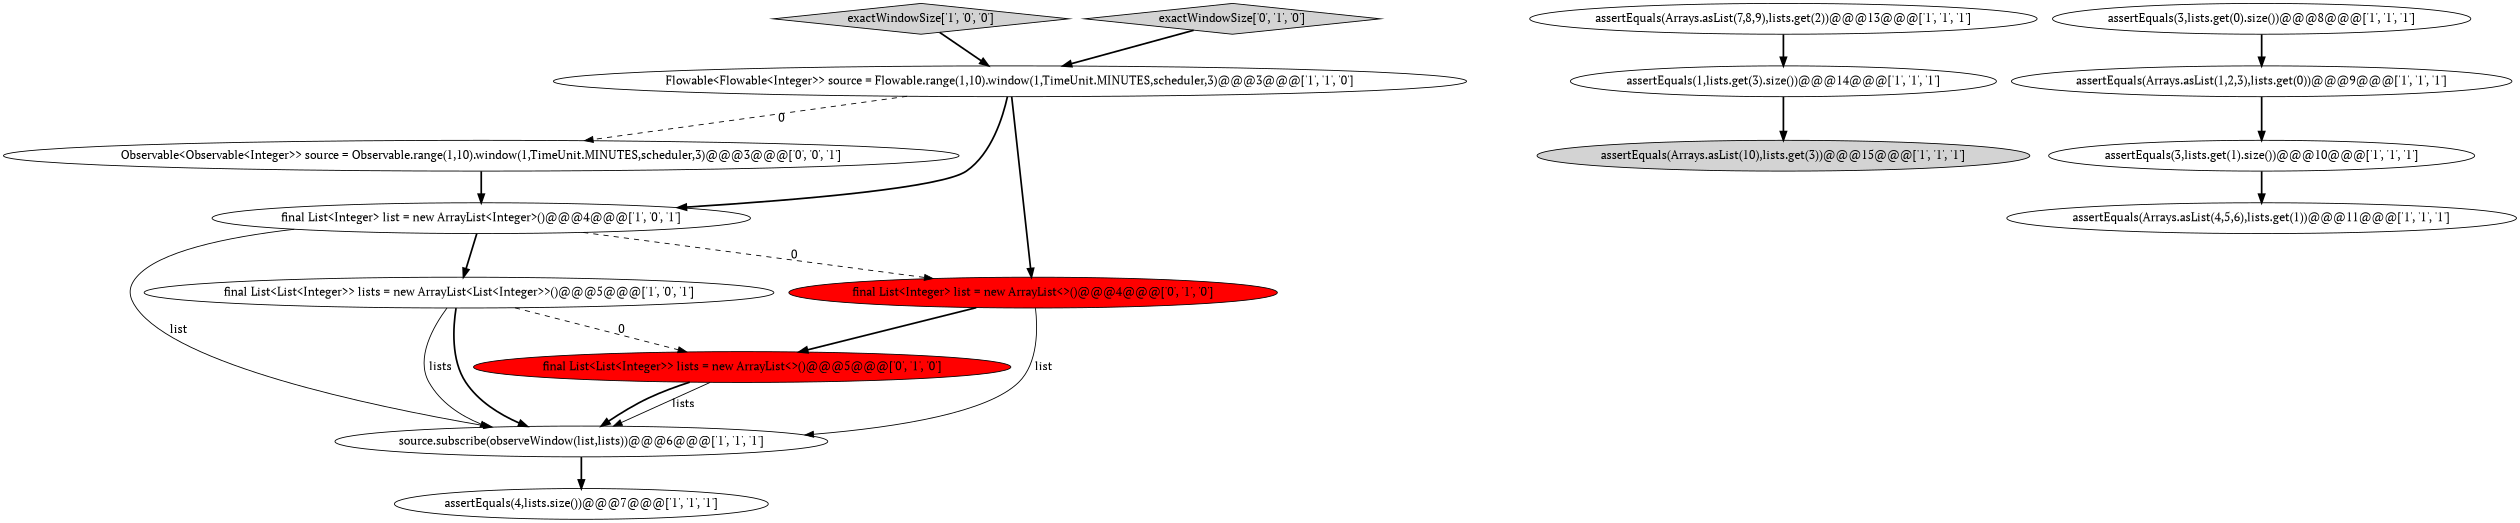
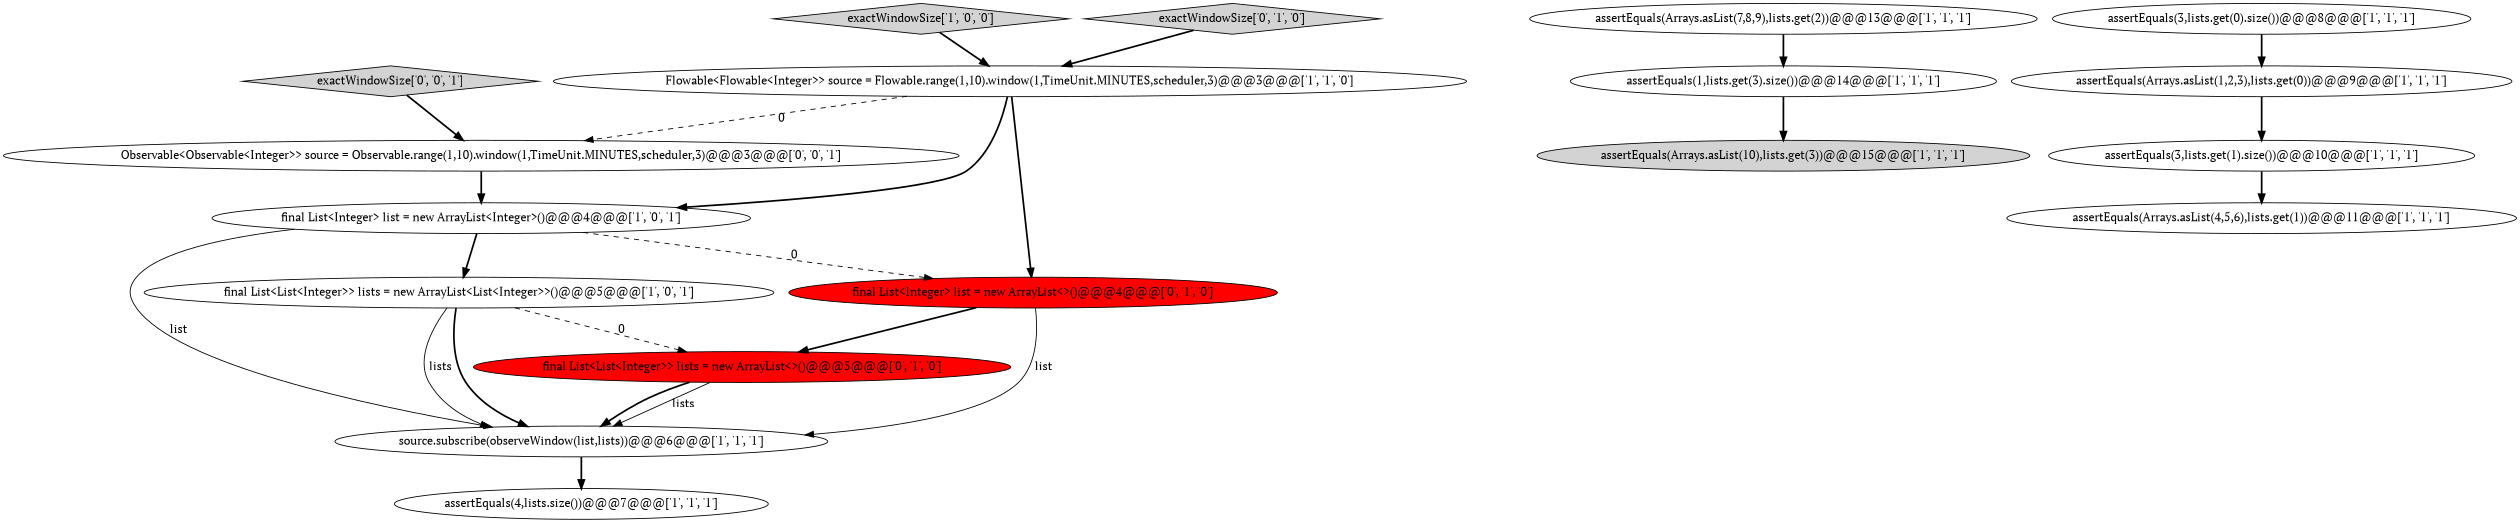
node "exactWindowSize['0', '0', '1']": added
